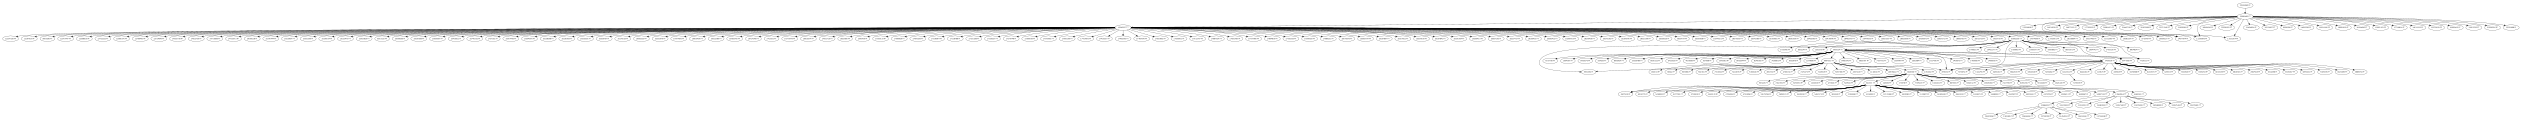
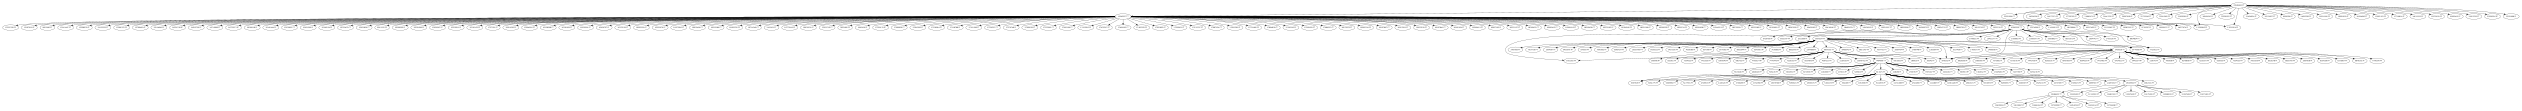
edge "22916960 FF" -> "23589462 FT": reversed
node "7990952 FF": added
node "2769748 FF": added
edge "6414511 FF" -> "7175935 FF": now "3709526 TT" -> "7175935 FF"
